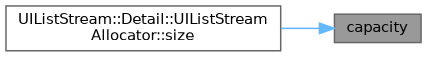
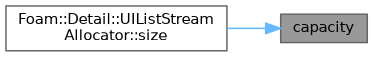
node "UIListStream::Detail::UIListStream Allocator::size": label "UIListStream::Detail::UIListStream Allocator::size" -> "Foam::Detail::UIListStream Allocator::size"
